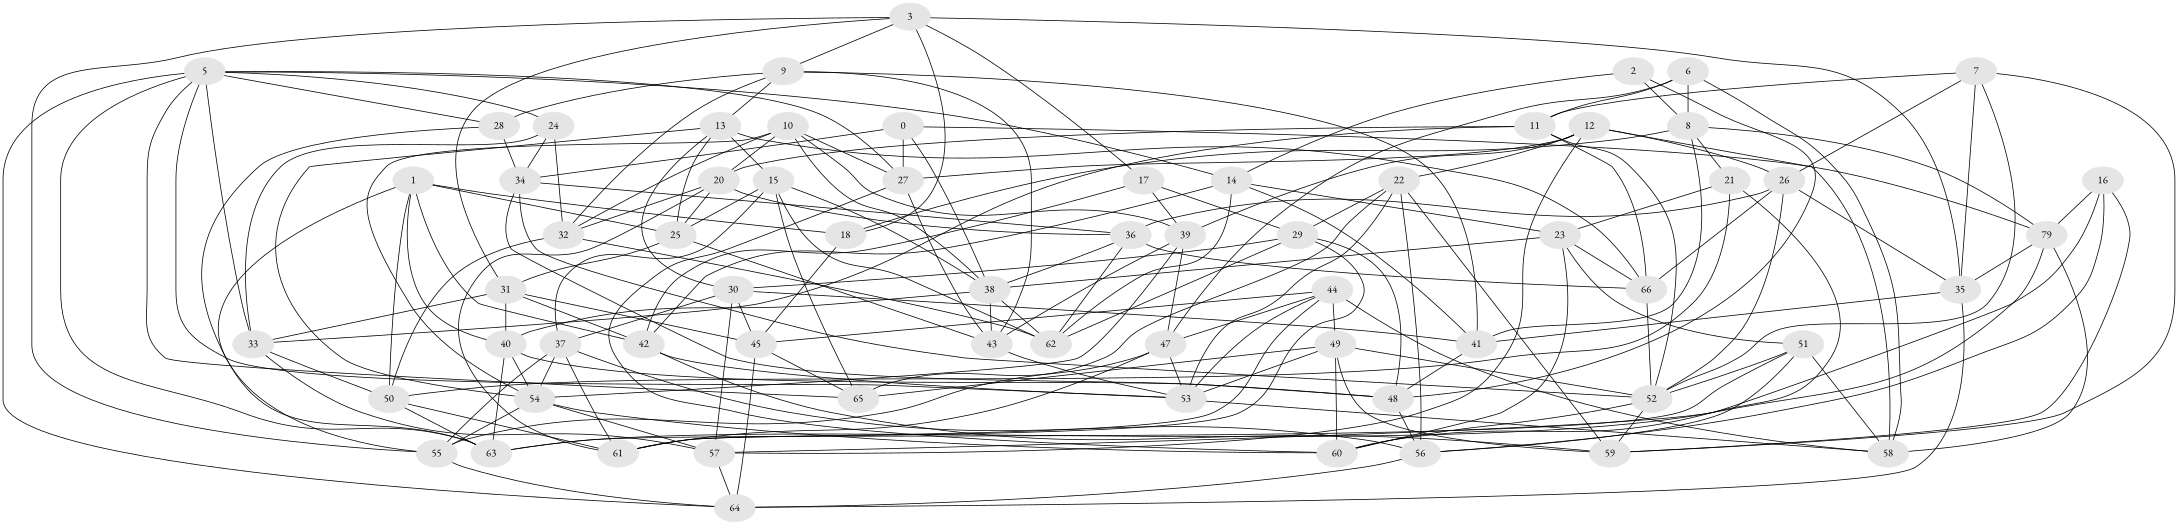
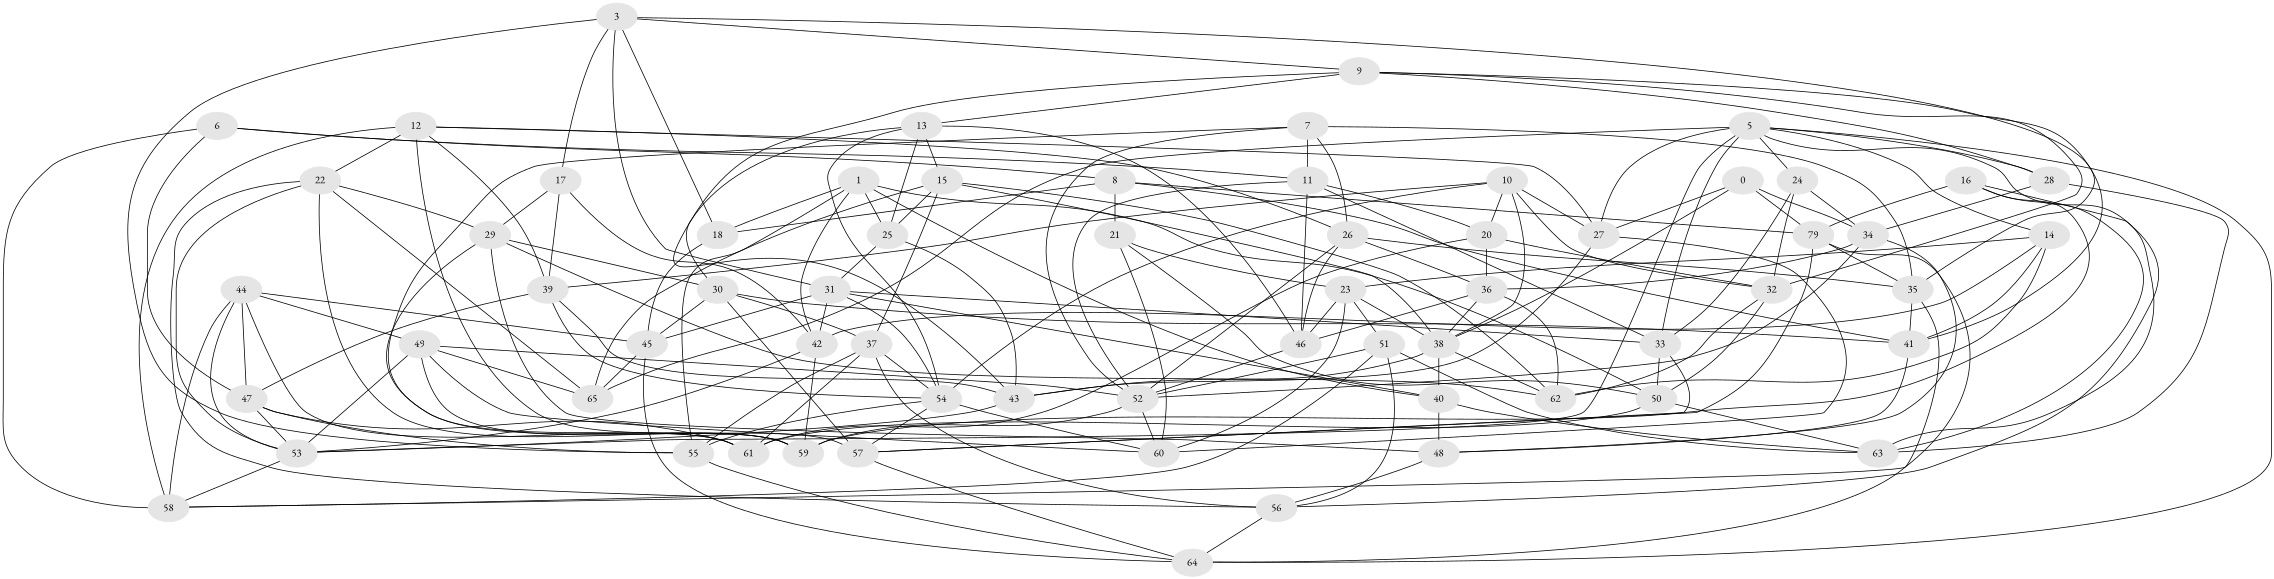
node "2": removed
edge "20" -- "25": removed
node "66": label "66" -> "46"
edge "40" -- "54": now "31" -- "54"
